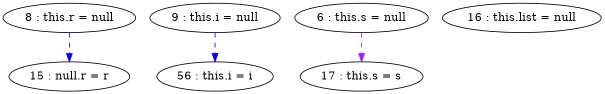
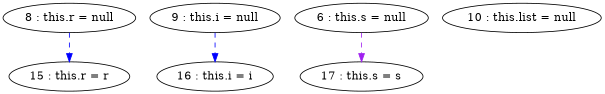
node "16 : this.list = null": label "16 : this.list = null" -> "10 : this.list = null"
node "15 : null.r = r": label "15 : null.r = r" -> "15 : this.r = r"
node "56 : this.i = i": label "56 : this.i = i" -> "16 : this.i = i"
